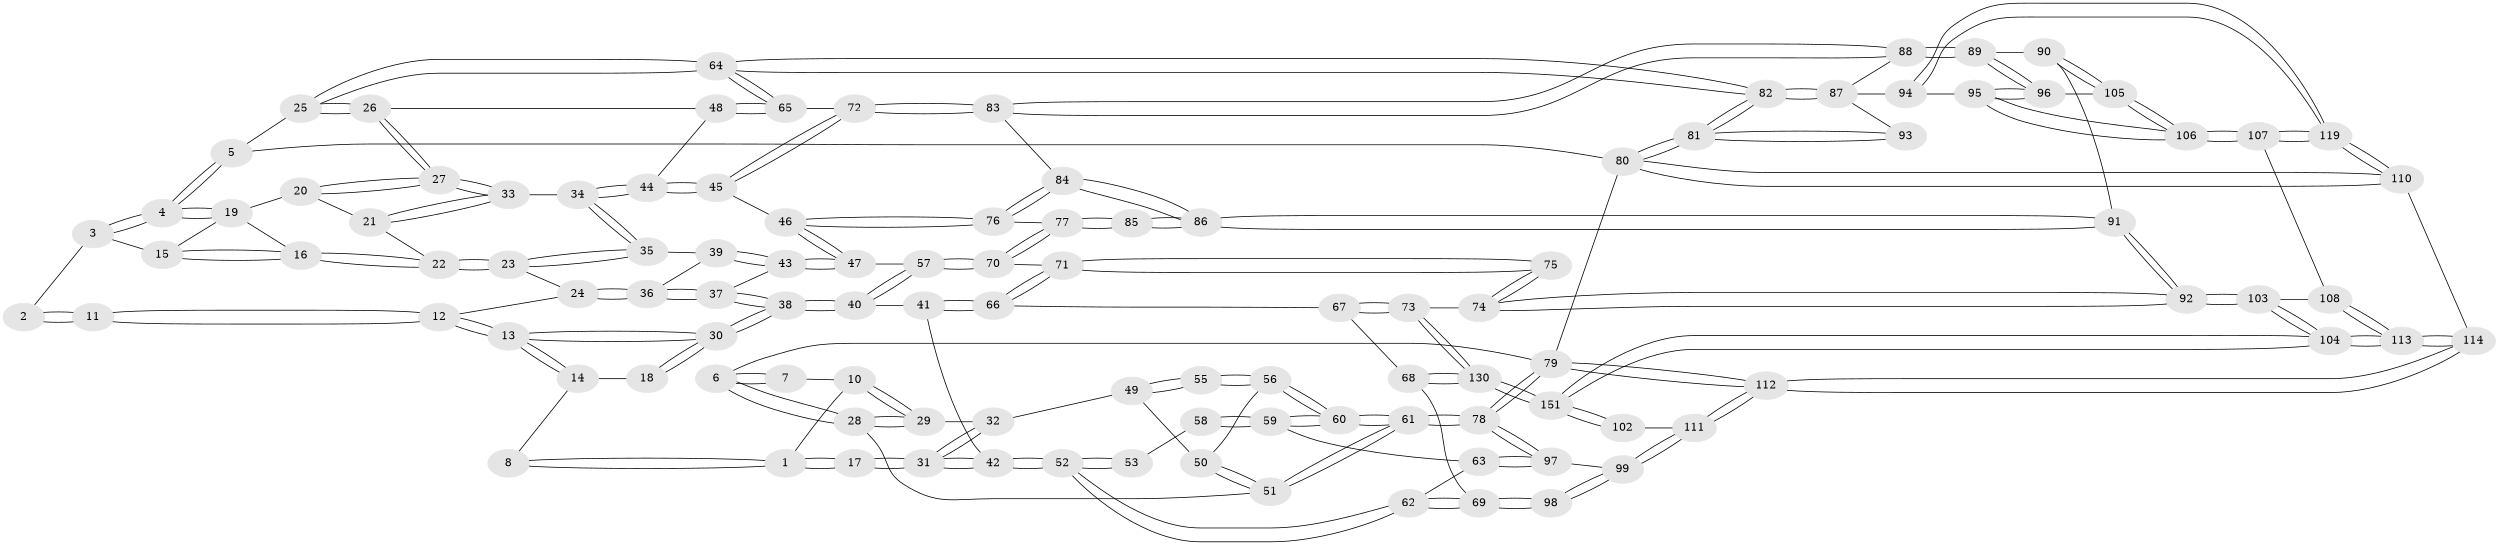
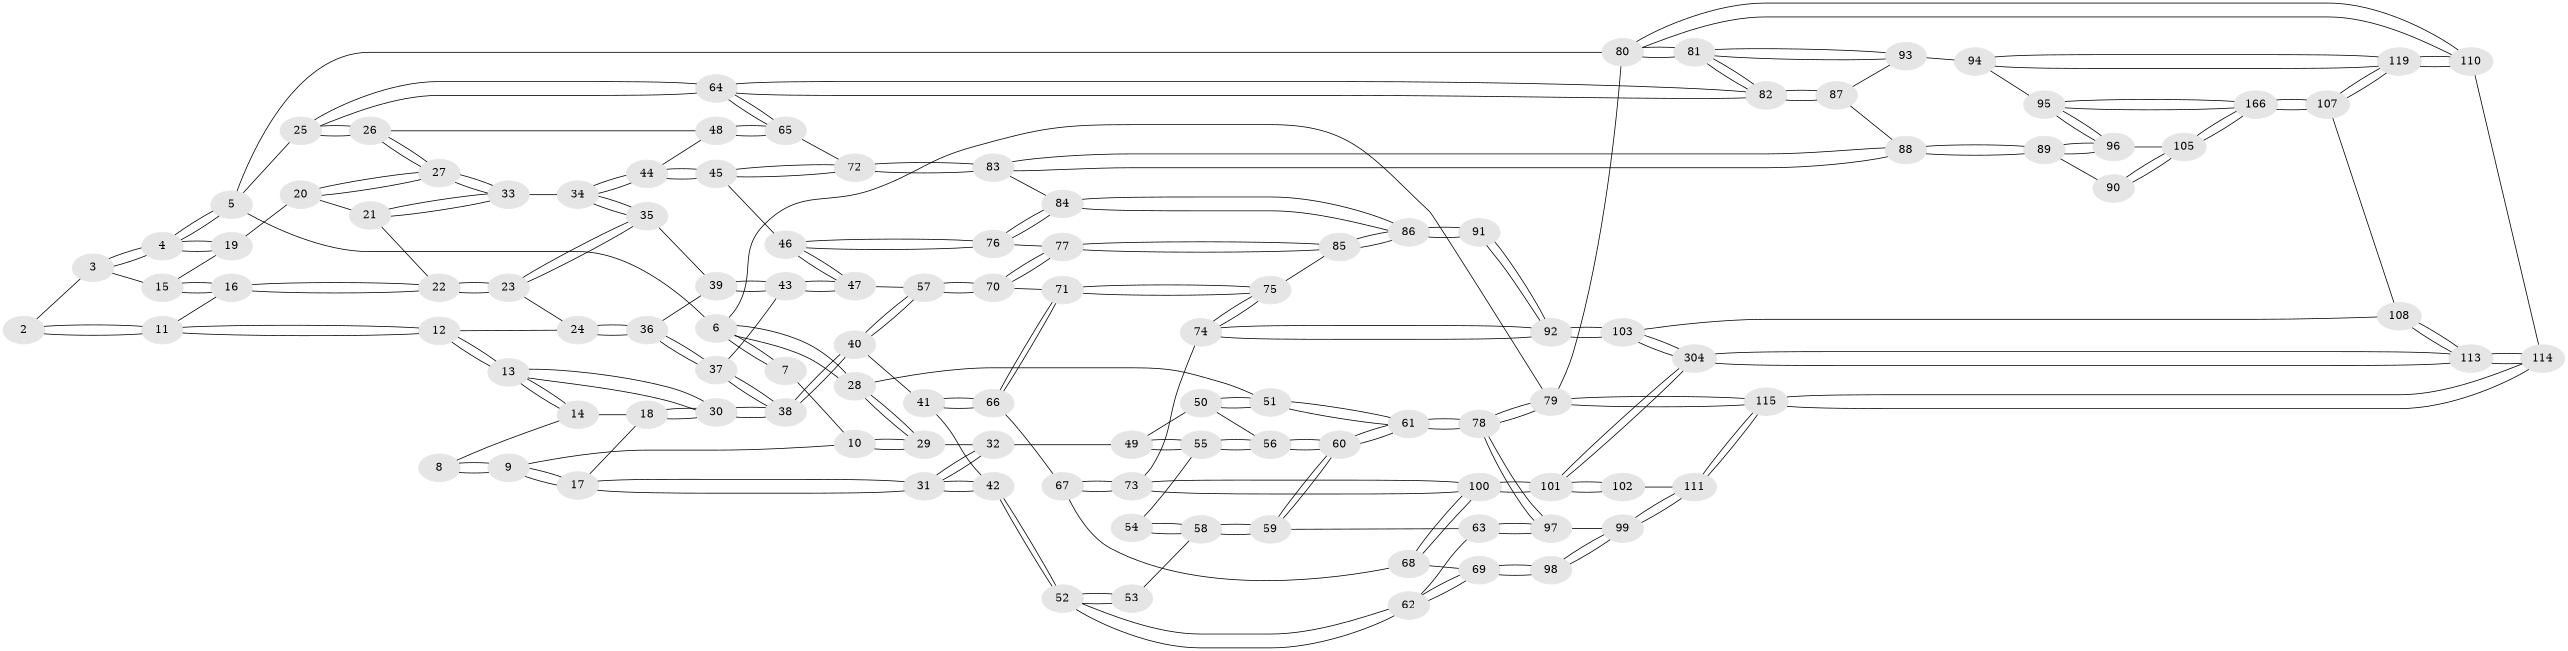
edge "87" -- "94": now "93" -- "94"
edge "90" -- "91": removed
node "106": label "106" -> "166"
edge "19" -- "16": now "11" -- "16"
edge "5" -- "6": added
edge "85" -- "75": added
node "104": label "104" -> "304"
node "130": label "130" -> "100"
node "112": label "112" -> "115"
node "151": label "151" -> "101"
edge "18" -- "17": added
node "1": label "1" -> "9"
node "54": added
